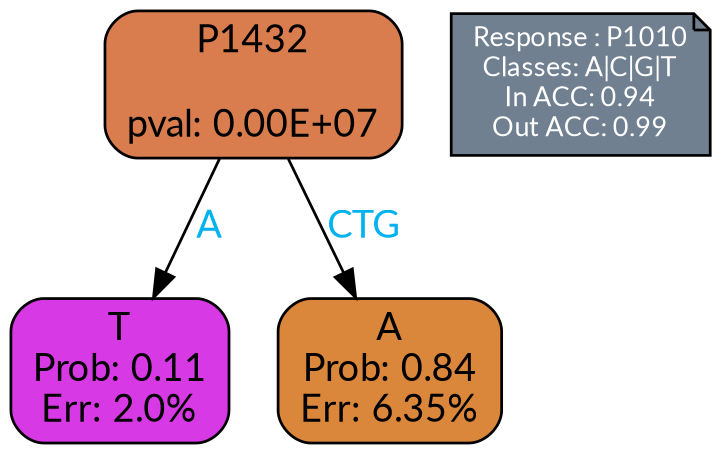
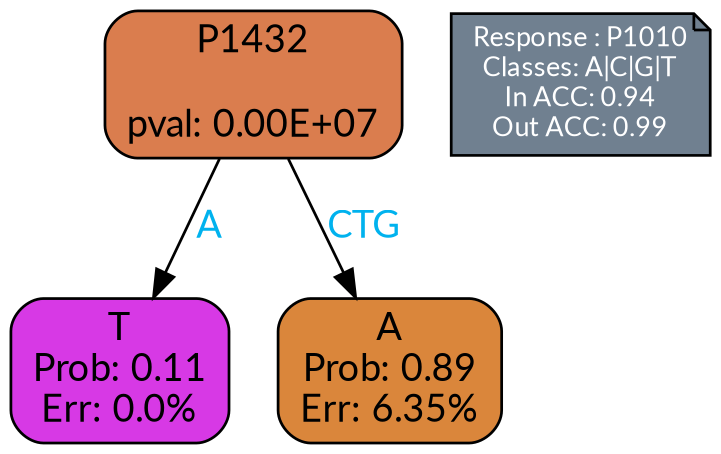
node "T Prob: 0.11 Err: 2.0%": label "T Prob: 0.11 Err: 2.0%" -> "T Prob: 0.11 Err: 0.0%"
node "A Prob: 0.84 Err: 6.35%": label "A Prob: 0.84 Err: 6.35%" -> "A Prob: 0.89 Err: 6.35%"
